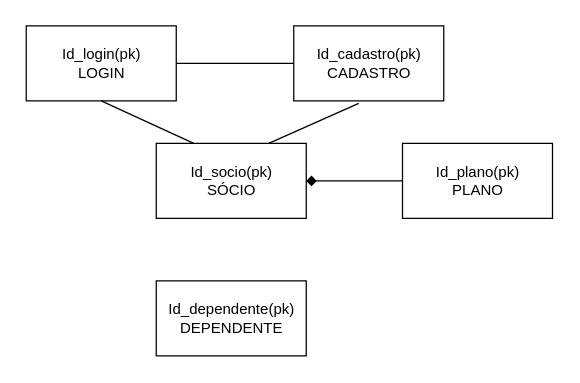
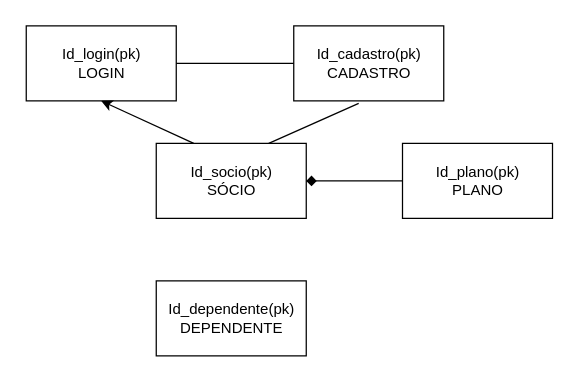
edge "Id_login(pk) LOGIN" -- "Id_socio(pk) SÓCIO": arrowhead none -> classic
